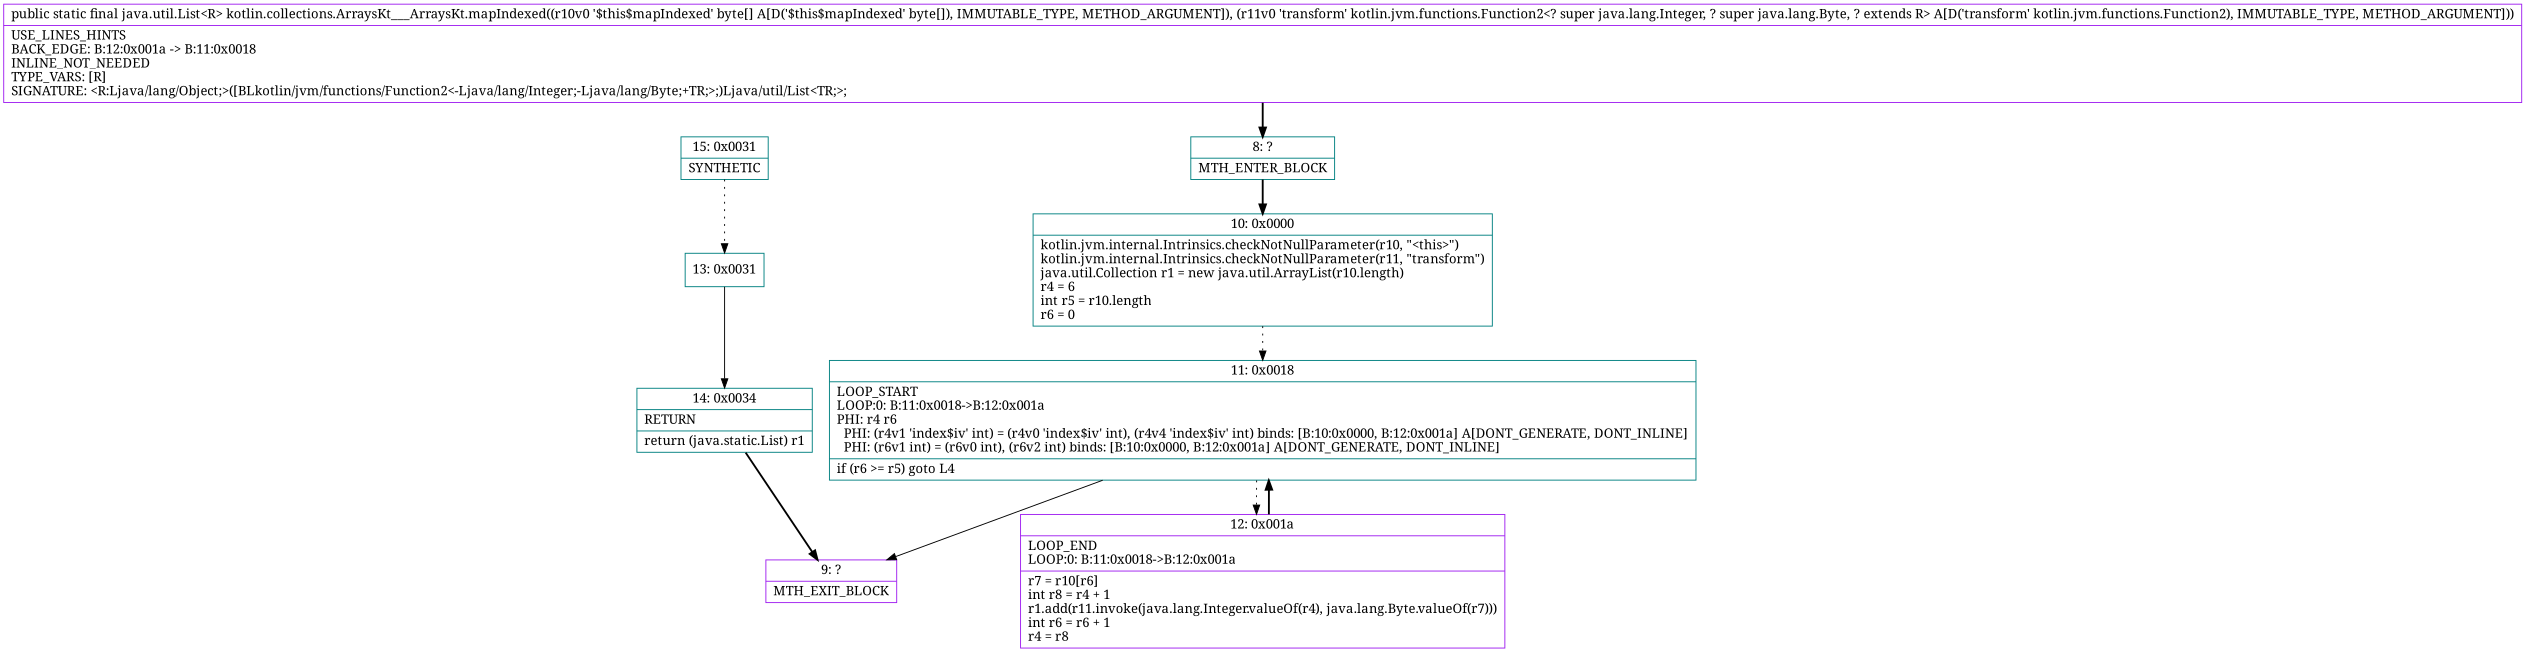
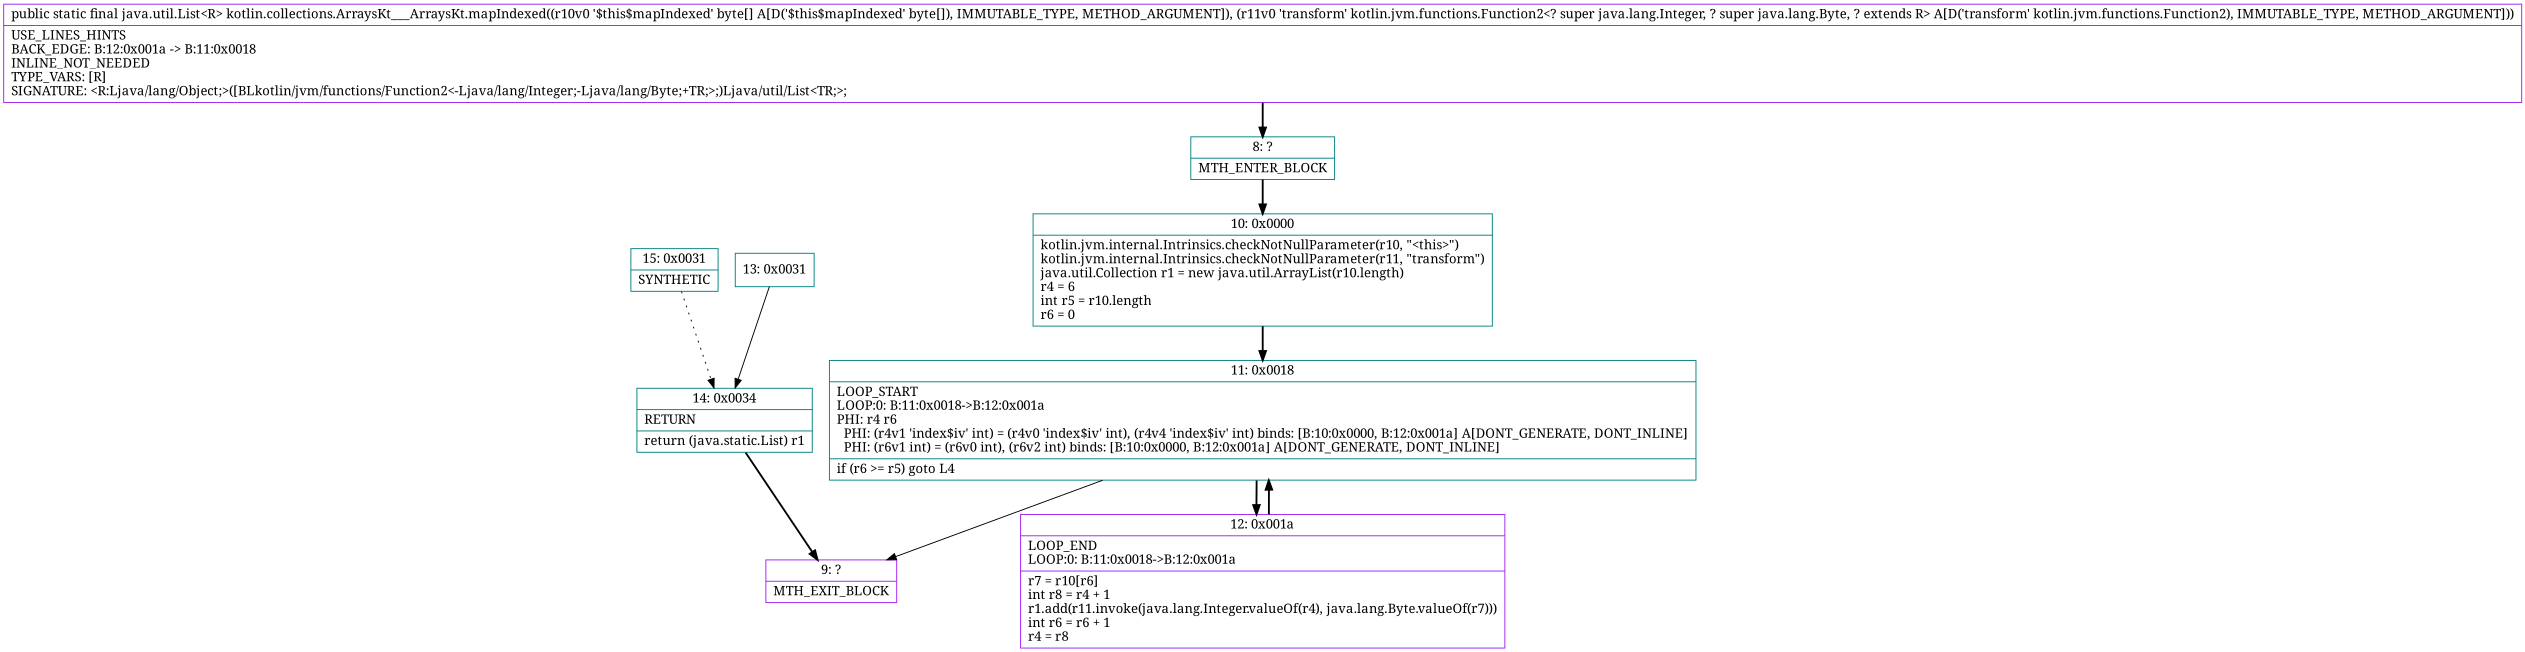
edge "15: 0x0031" -> "13: 0x0031": now "15: 0x0031" -> "14: 0x0034"
edge "10: 0x0000" -> "11: 0x0018": style dotted -> bold
edge "11: 0x0018" -> "12: 0x001a": style dotted -> bold
